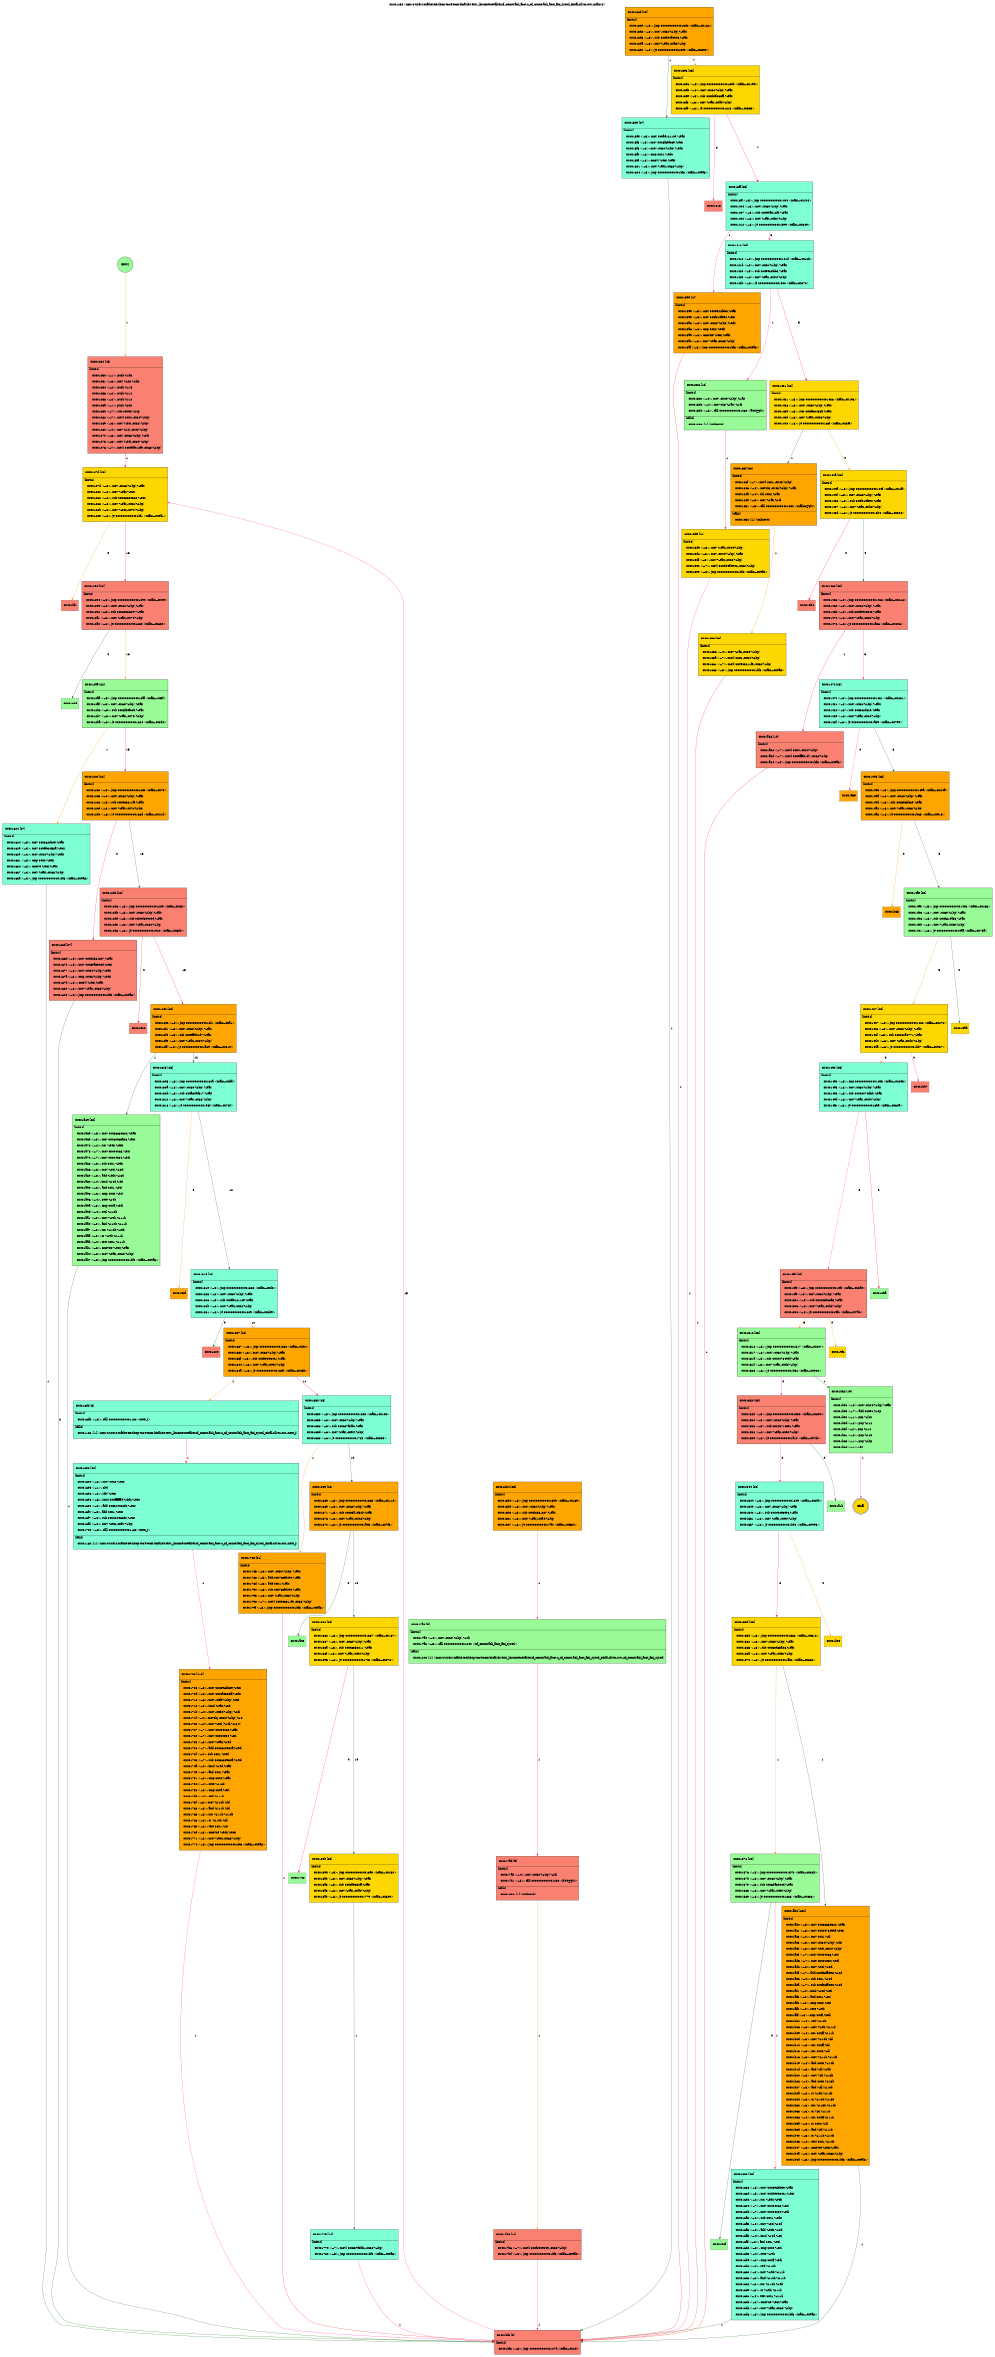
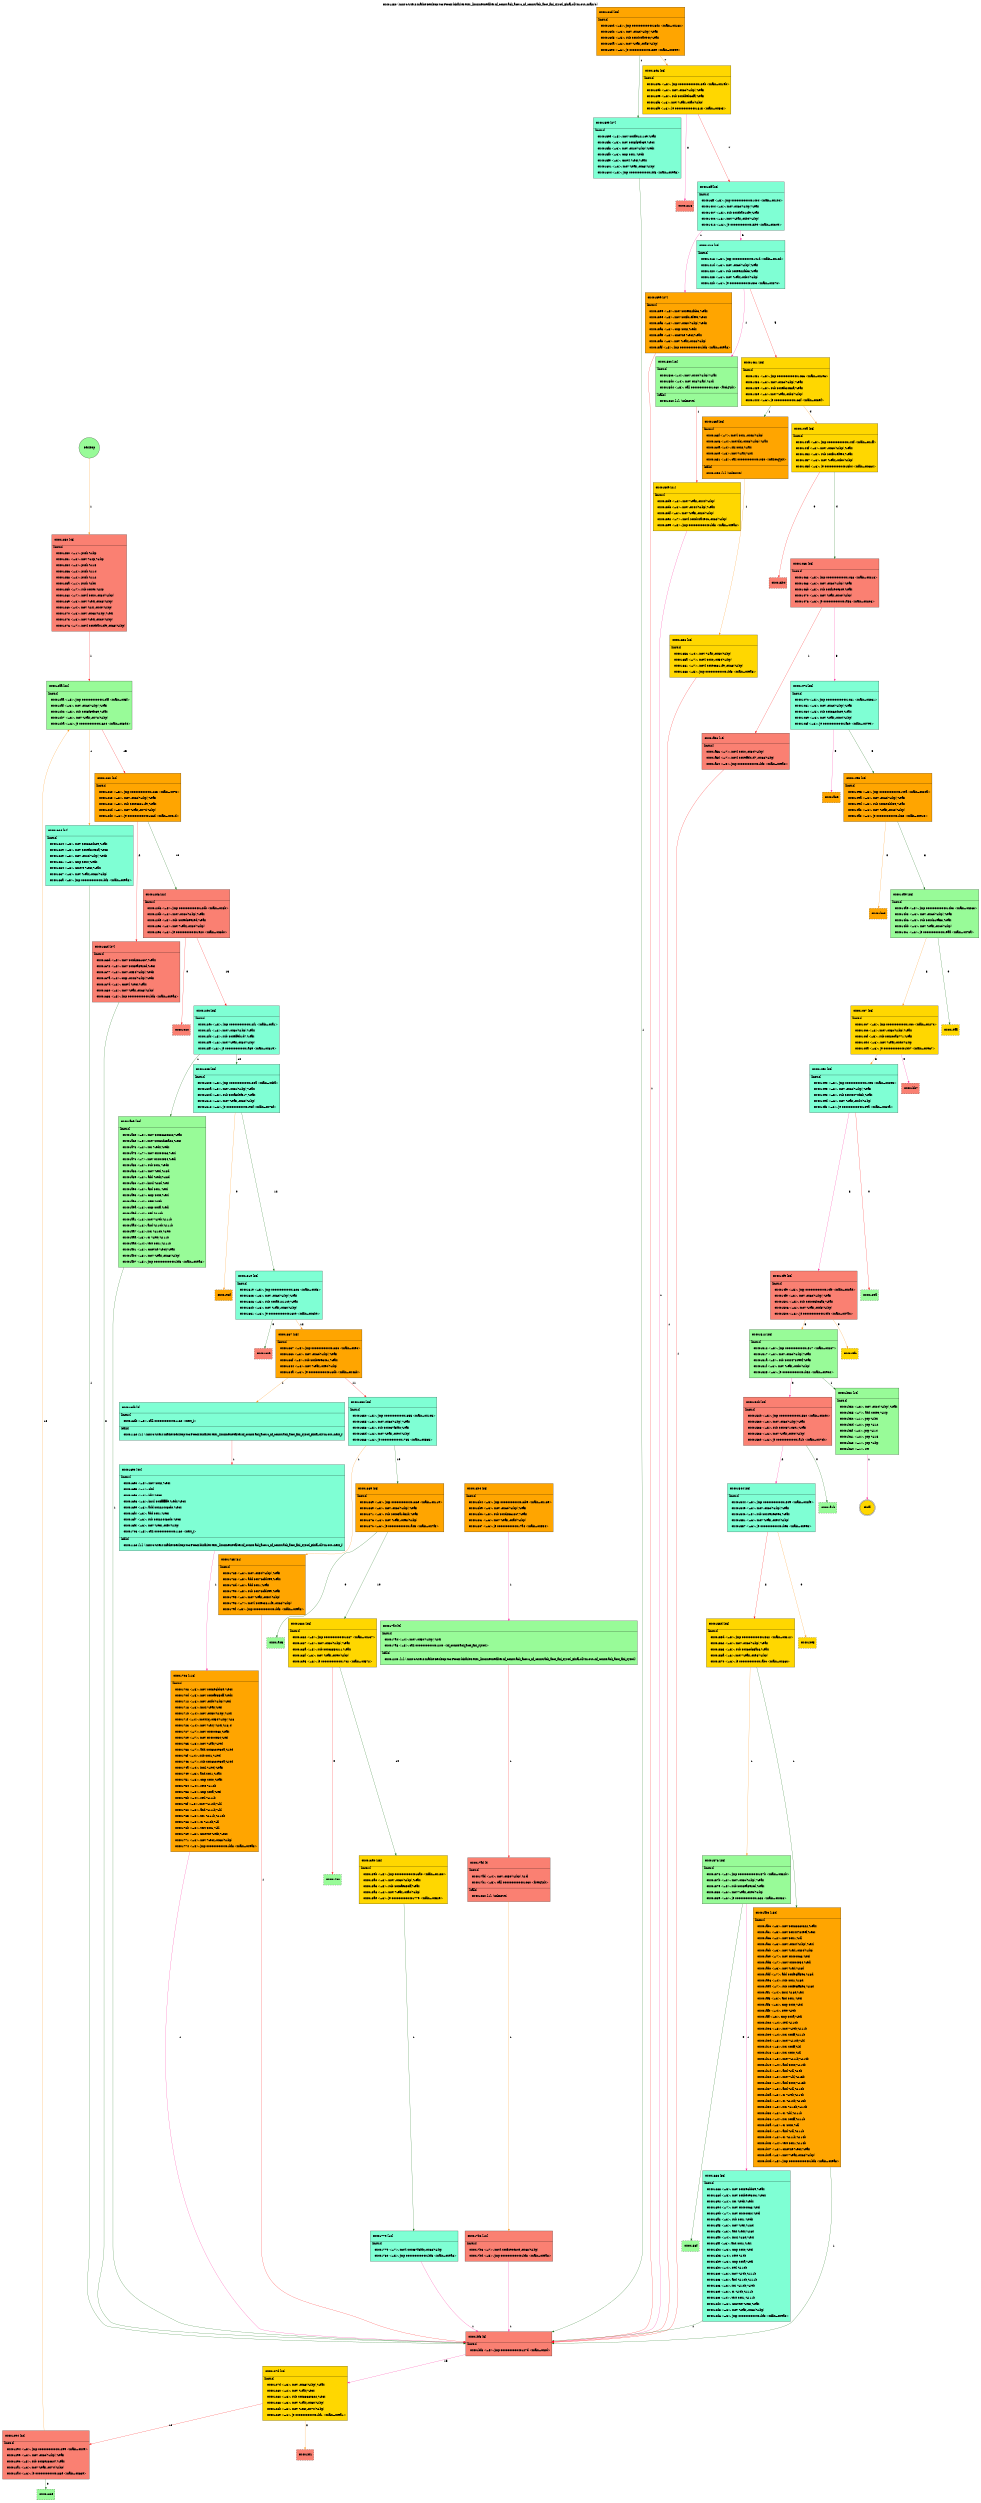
node "Entry": label "Entry" -> "Desktop"
edge "0x401250 [45]" -> "0x40127d [23]": now "0x401250 [45]" -> "0x4012aa [22]"
node "0x4012ec [25]": fillcolor orange -> aquamarine
